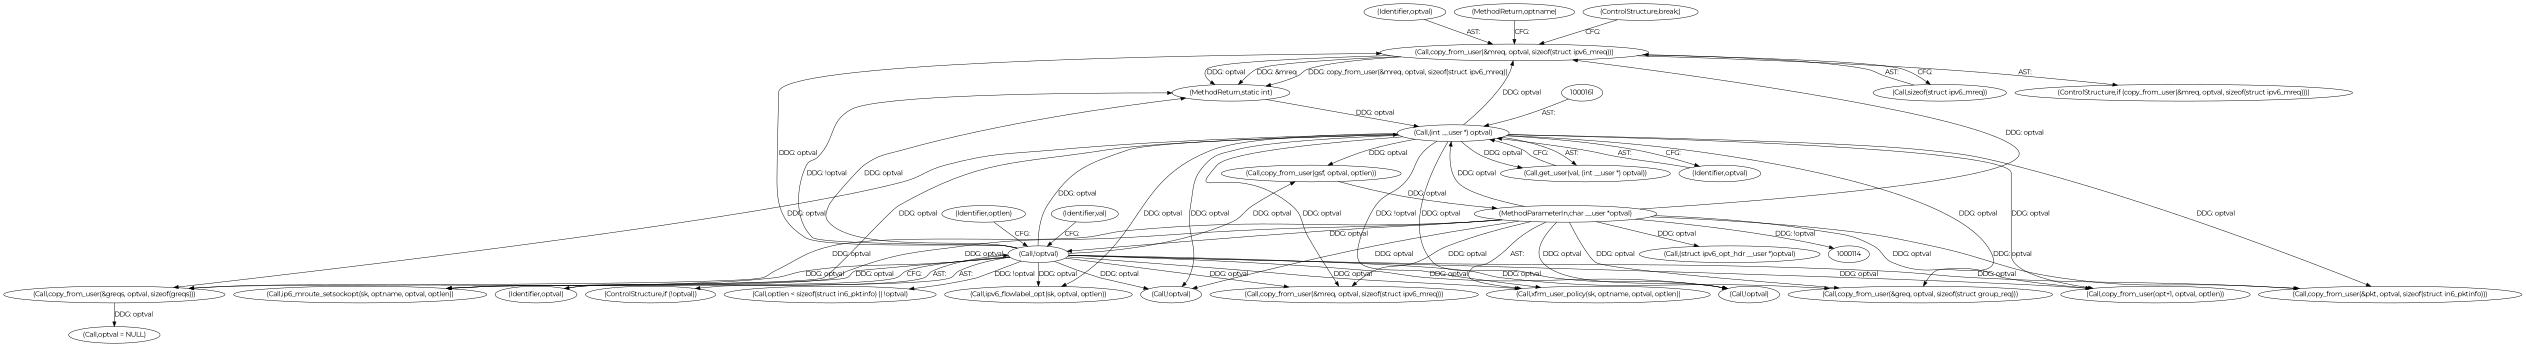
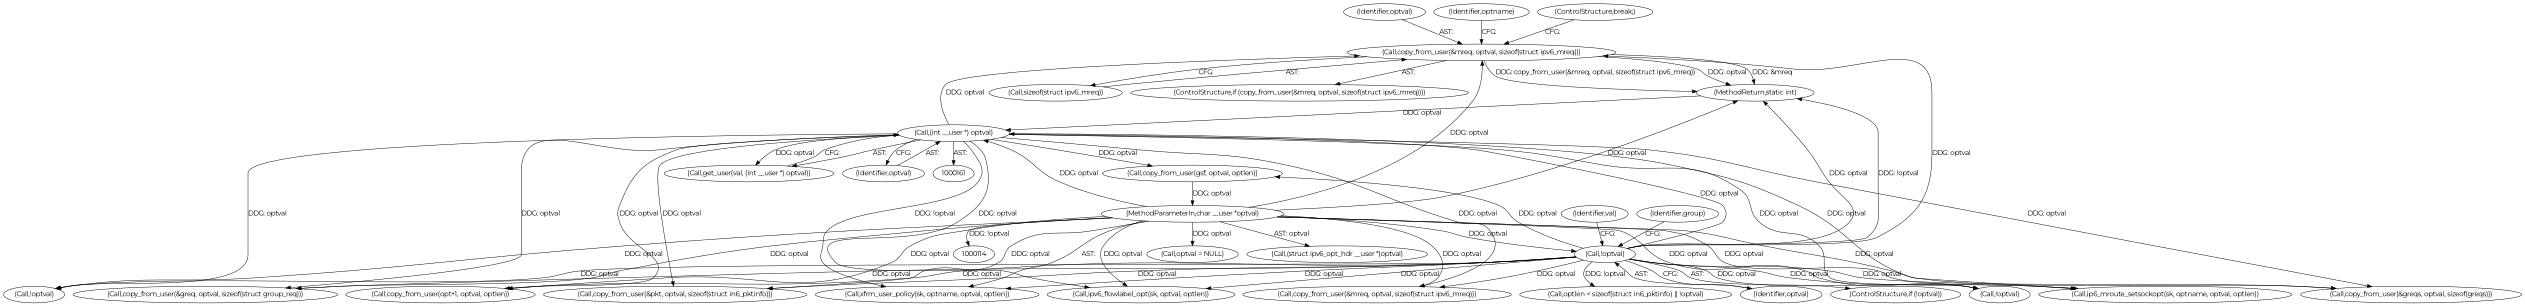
node "(MethodReturn,optname)": label "(MethodReturn,optname)" -> "(Identifier,optname)"
edge "1000161" -> "(Call,(int __user *) optval)": reversed
edge "(MethodParameterIn,char __user *optval)" -> "(MethodReturn,static int)": added, label "DDG: optval"
node "(Identifier,optlen)": label "(Identifier,optlen)" -> "(Identifier,group)"
edge "(MethodParameterIn,char __user *optval)" -> "(Call,(struct ipv6_opt_hdr __user *)optval)": label "DDG: optval" -> "AST: optval"
edge "(MethodParameterIn,char __user *optval)" -> "(Call,ipv6_flowlabel_opt(sk, optval, optlen))": added, label "DDG: optval"
edge "(Call,copy_from_user(&greqs, optval, sizeof(greqs)))" -> "(Call,optval = NULL)": now "(MethodParameterIn,char __user *optval)" -> "(Call,optval = NULL)"
